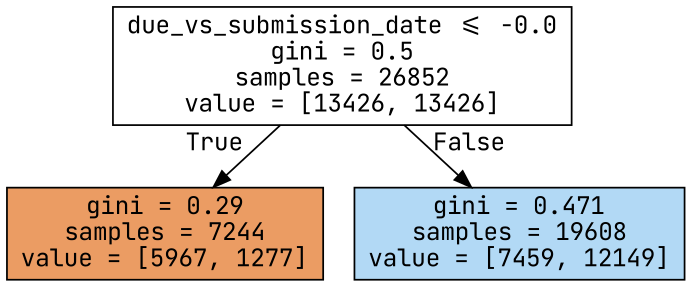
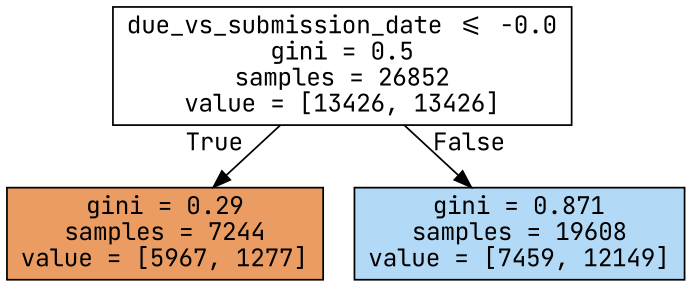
node "gini = 0.471 samples = 19608 value = [7459, 12149]": label "gini = 0.471 samples = 19608 value = [7459, 12149]" -> "gini = 0.871 samples = 19608 value = [7459, 12149]"
